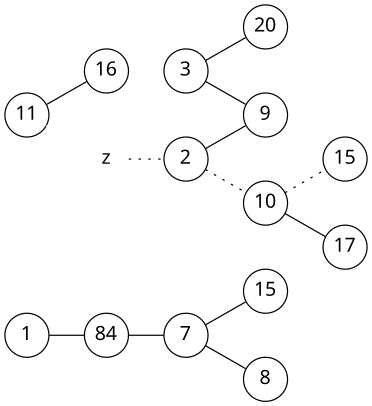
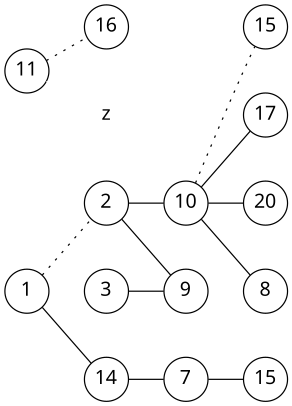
edge "20" -- "3": now "20" -- "10"
edge "16" -- "11": style solid -> dotted
edge "z" -- "2": now "1" -- "2"
edge "2" -- "10": style dotted -> solid
node "84": label "84" -> "14"
edge "7" -- "8": now "10" -- "8"
